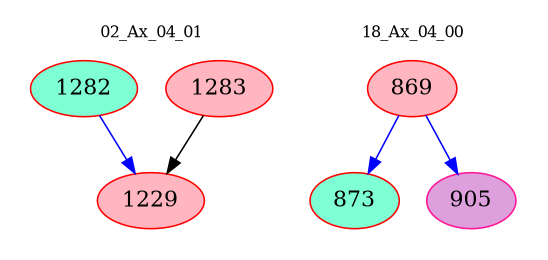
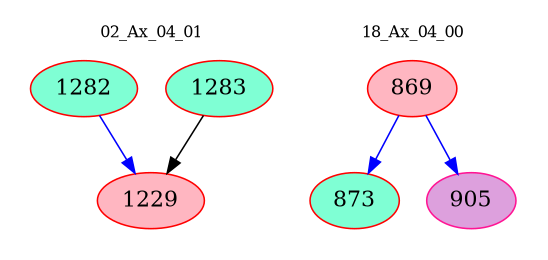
node "1283": fillcolor lightpink -> aquamarine
